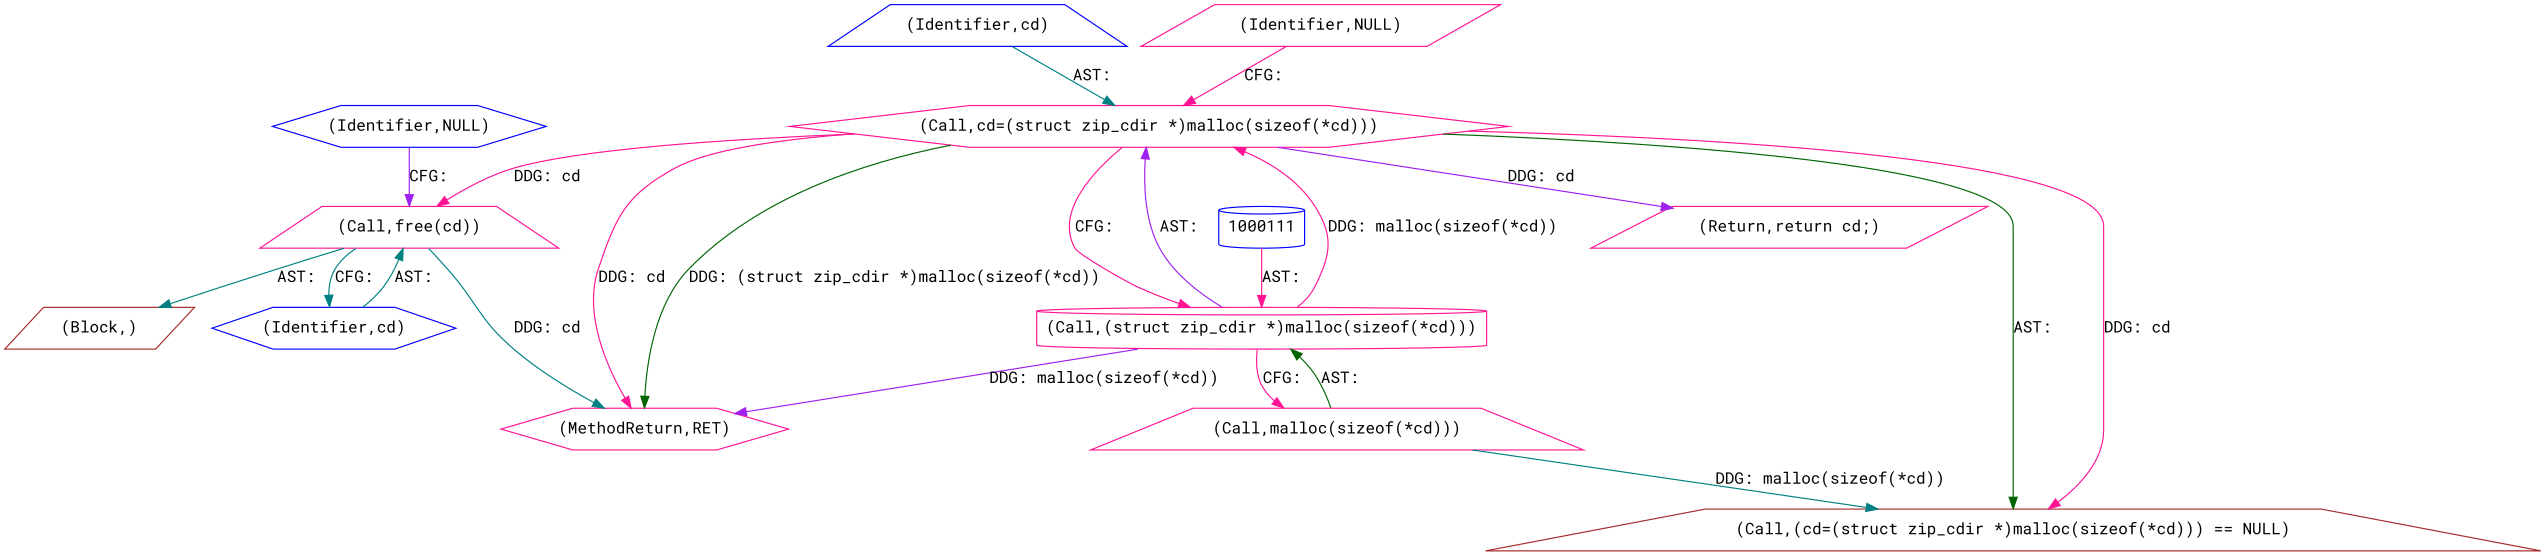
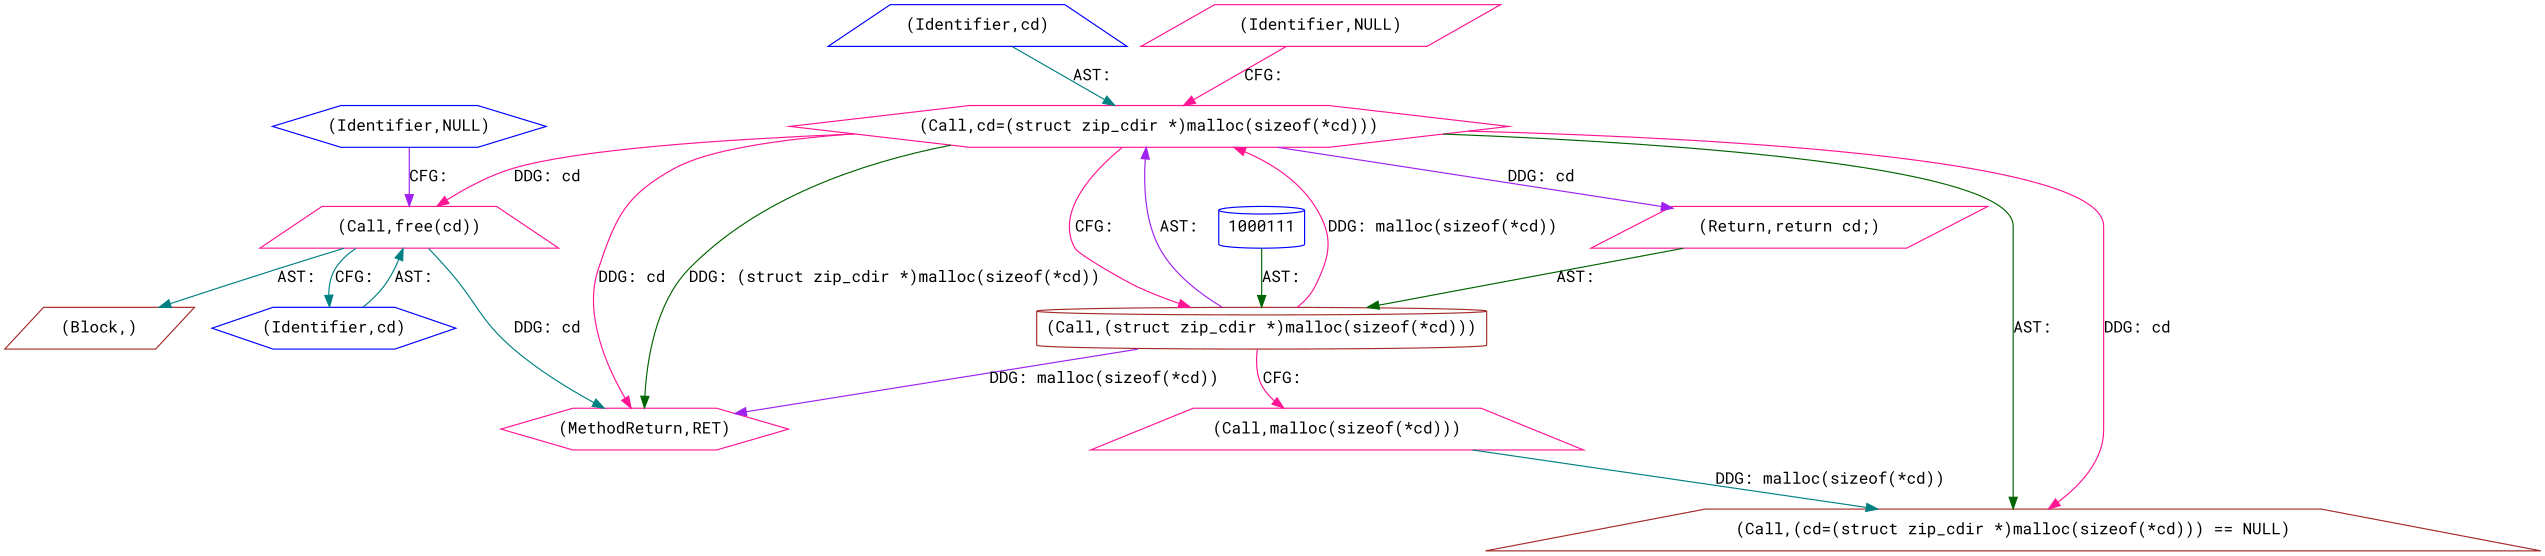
edge "1000111" -> "(Call,(struct zip_cdir *)malloc(sizeof(*cd)))": color deeppink -> darkgreen
node "(Call,(struct zip_cdir *)malloc(sizeof(*cd)))": color deeppink -> brown
edge "(Call,malloc(sizeof(*cd)))" -> "(Call,(struct zip_cdir *)malloc(sizeof(*cd)))": now "(Return,return cd;)" -> "(Call,(struct zip_cdir *)malloc(sizeof(*cd)))"
